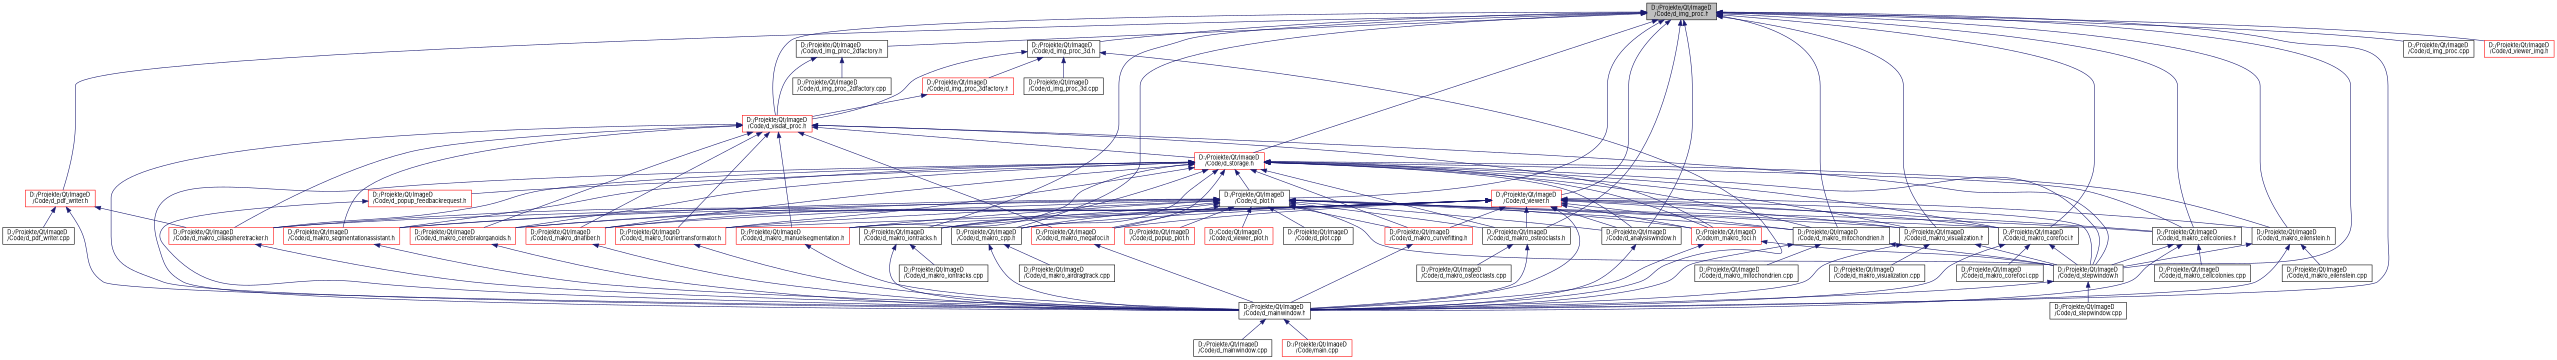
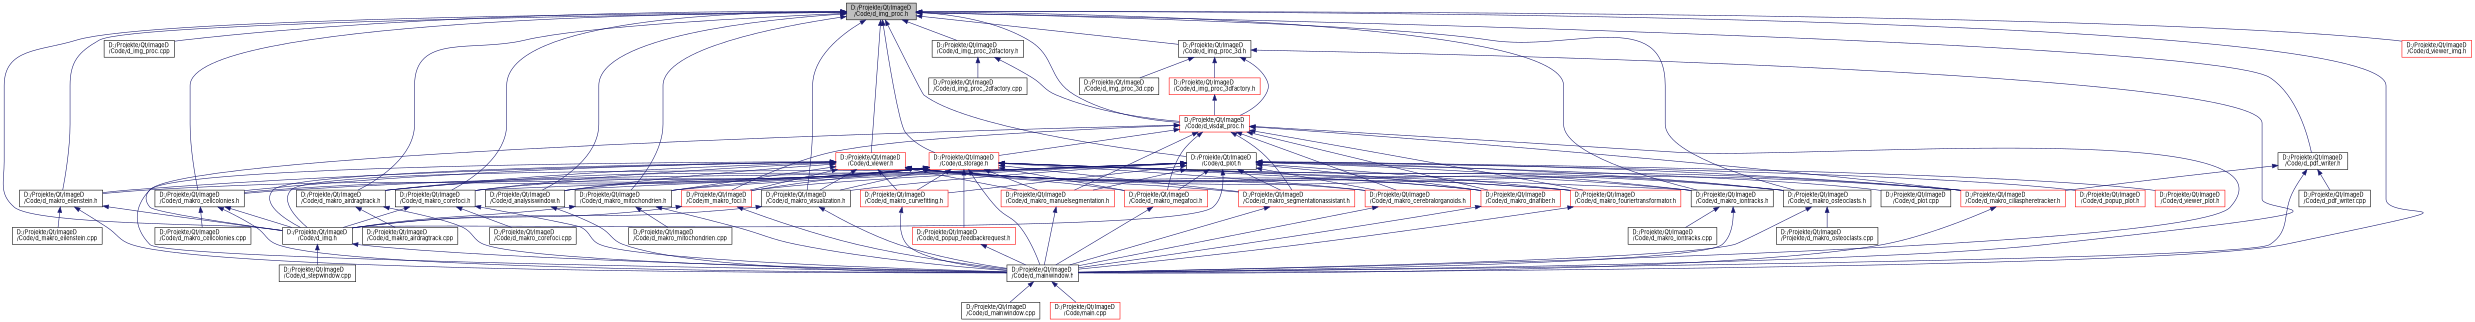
edge "D:/Projekte/Qt/ImageD /Code/d_plot.h" -> "D:/Projekte/Qt/ImageD /Code/d_storage.h": removed
node "D:/Projekte/Qt/ImageD /Code/d_pdf_writer.h": color red -> black
node "D:/Projekte/Qt/ImageD /Code/d_makro_cpp.h": label "D:/Projekte/Qt/ImageD /Code/d_makro_cpp.h" -> "D:/Projekte/Qt/ImageD /Code/d_makro_airdragtrack.h"
node "D:/Code/Qt/ImageD /Code/d_viewer_plot.h": label "D:/Code/Qt/ImageD /Code/d_viewer_plot.h" -> "D:/Projekte/Qt/ImageD /Code/d_viewer_plot.h"
node "D:/Projekte/Qt/ImageD /Code/d_makro_osteoclasts.cpp": label "D:/Projekte/Qt/ImageD /Code/d_makro_osteoclasts.cpp" -> "D:/Projekte/Qt/ImageD /Projekte/d_makro_osteoclasts.cpp"
node "D:/Projekte/Qt/ImageD /Code/d_makro_visualization.cpp": removed
node "D:/Projekte/Qt/ImageD /Code/d_stepwindow.h": label "D:/Projekte/Qt/ImageD /Code/d_stepwindow.h" -> "D:/Projekte/Qt/ImageD /Code/d_img.h"
